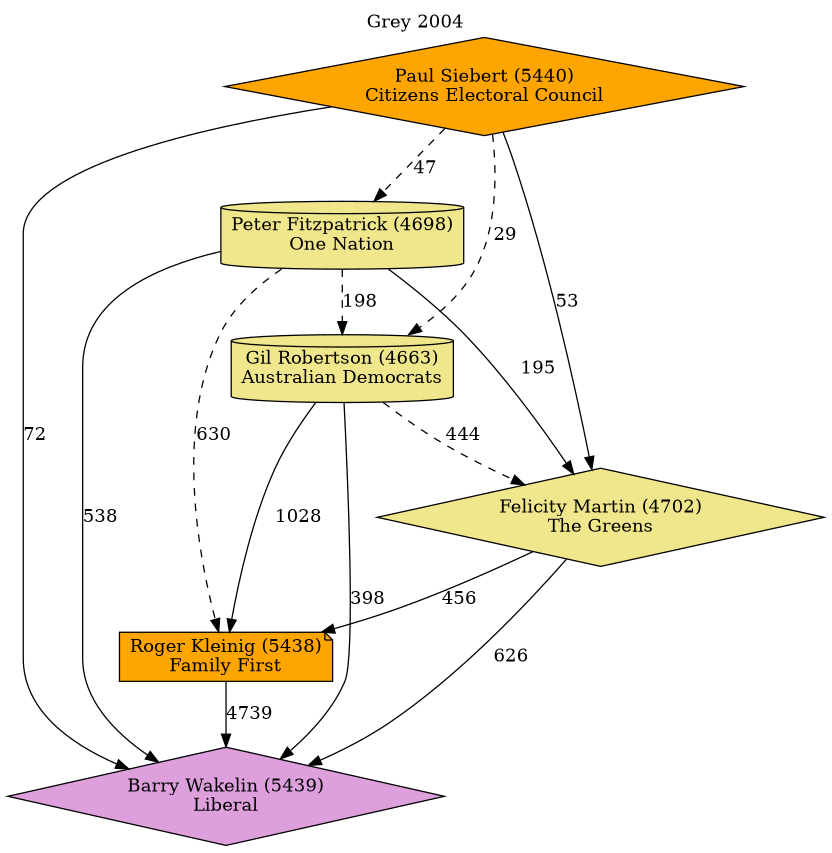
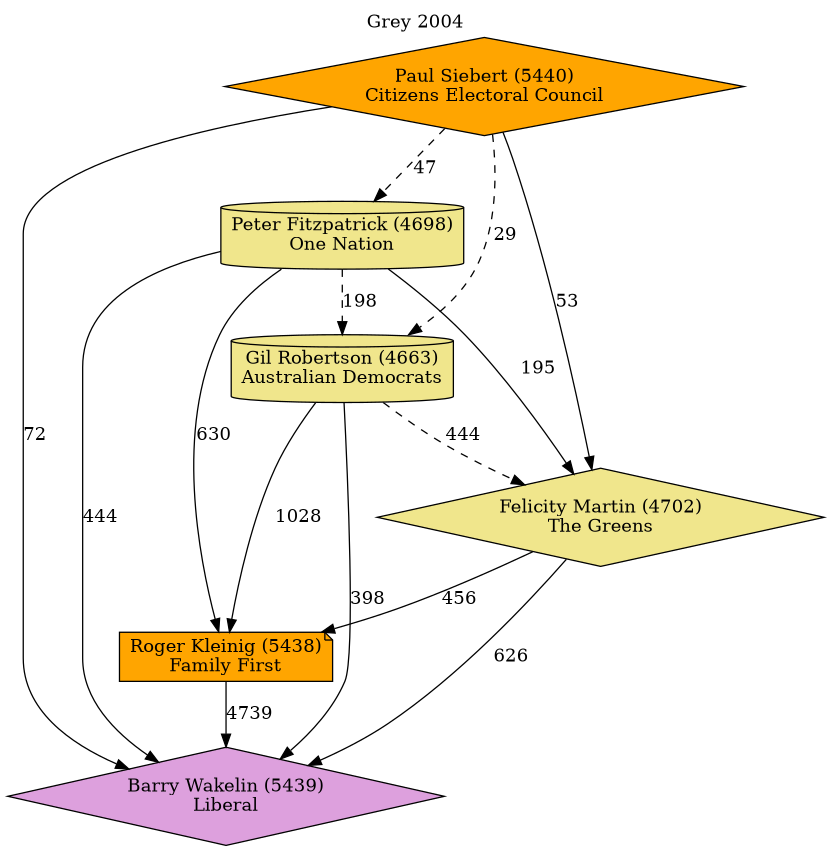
edge "Peter Fitzpatrick (4698) One Nation" -> "Roger Kleinig (5438) Family First": style dashed -> solid
edge "Peter Fitzpatrick (4698) One Nation" -> "Barry Wakelin (5439) Liberal": label "538" -> "444"
